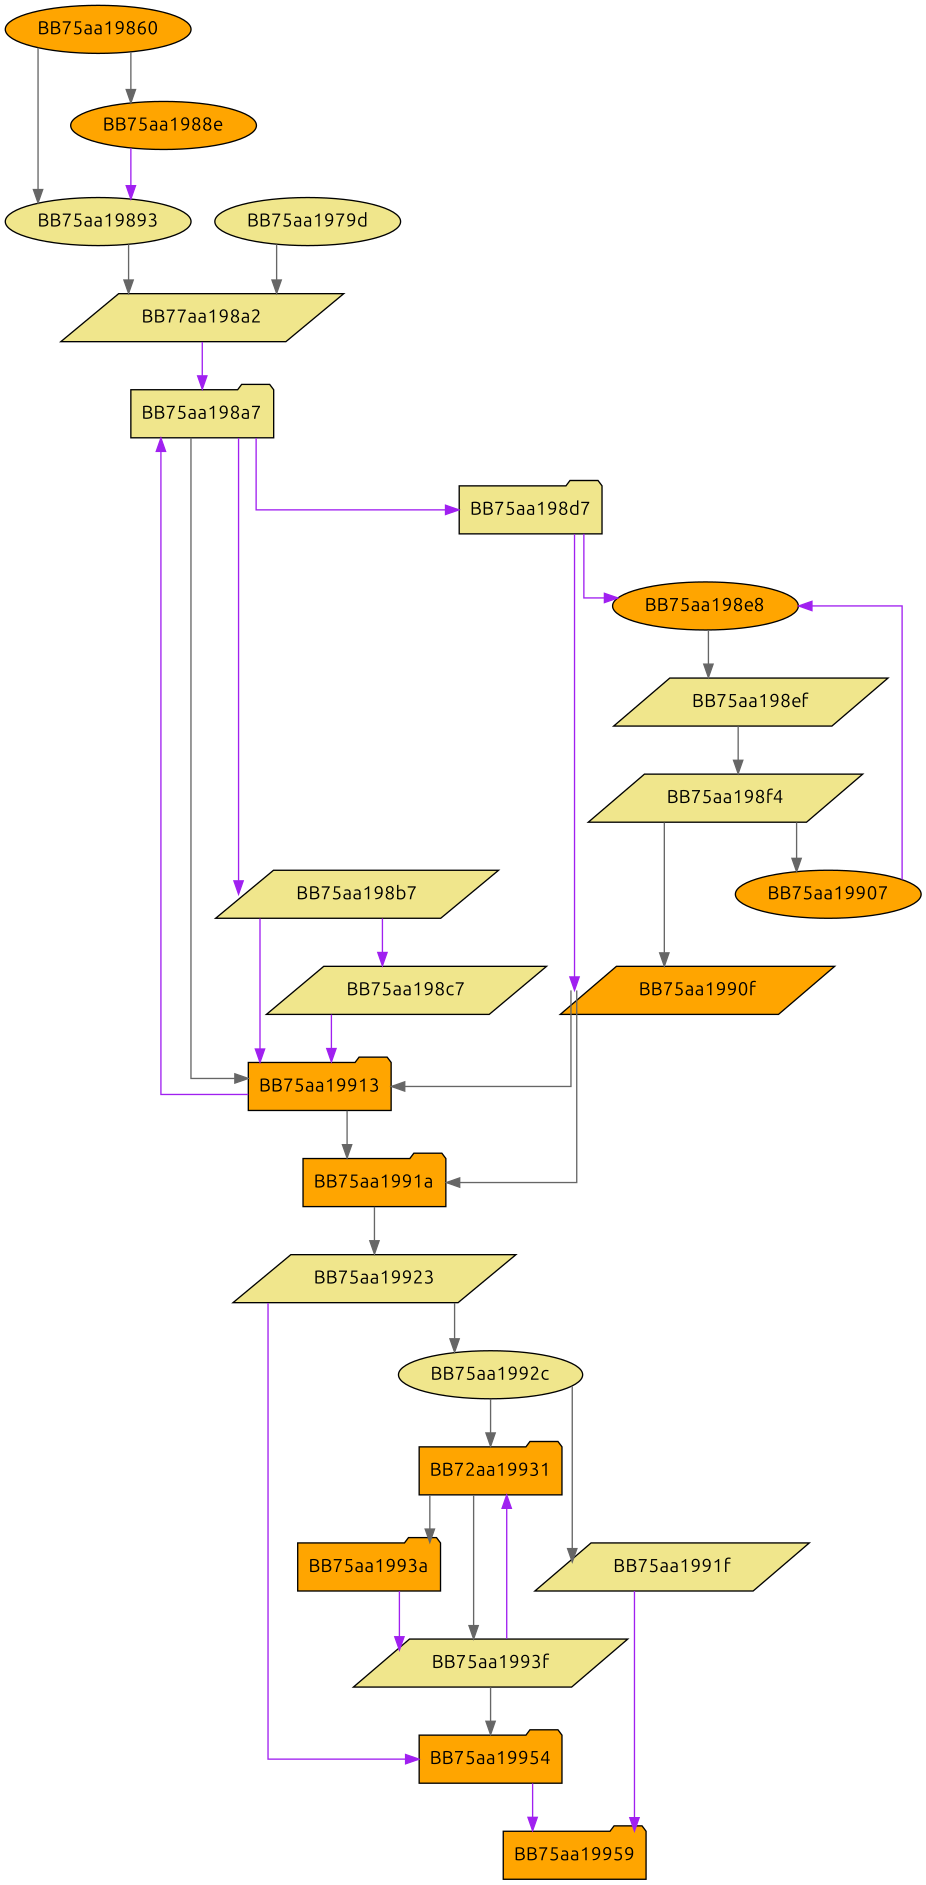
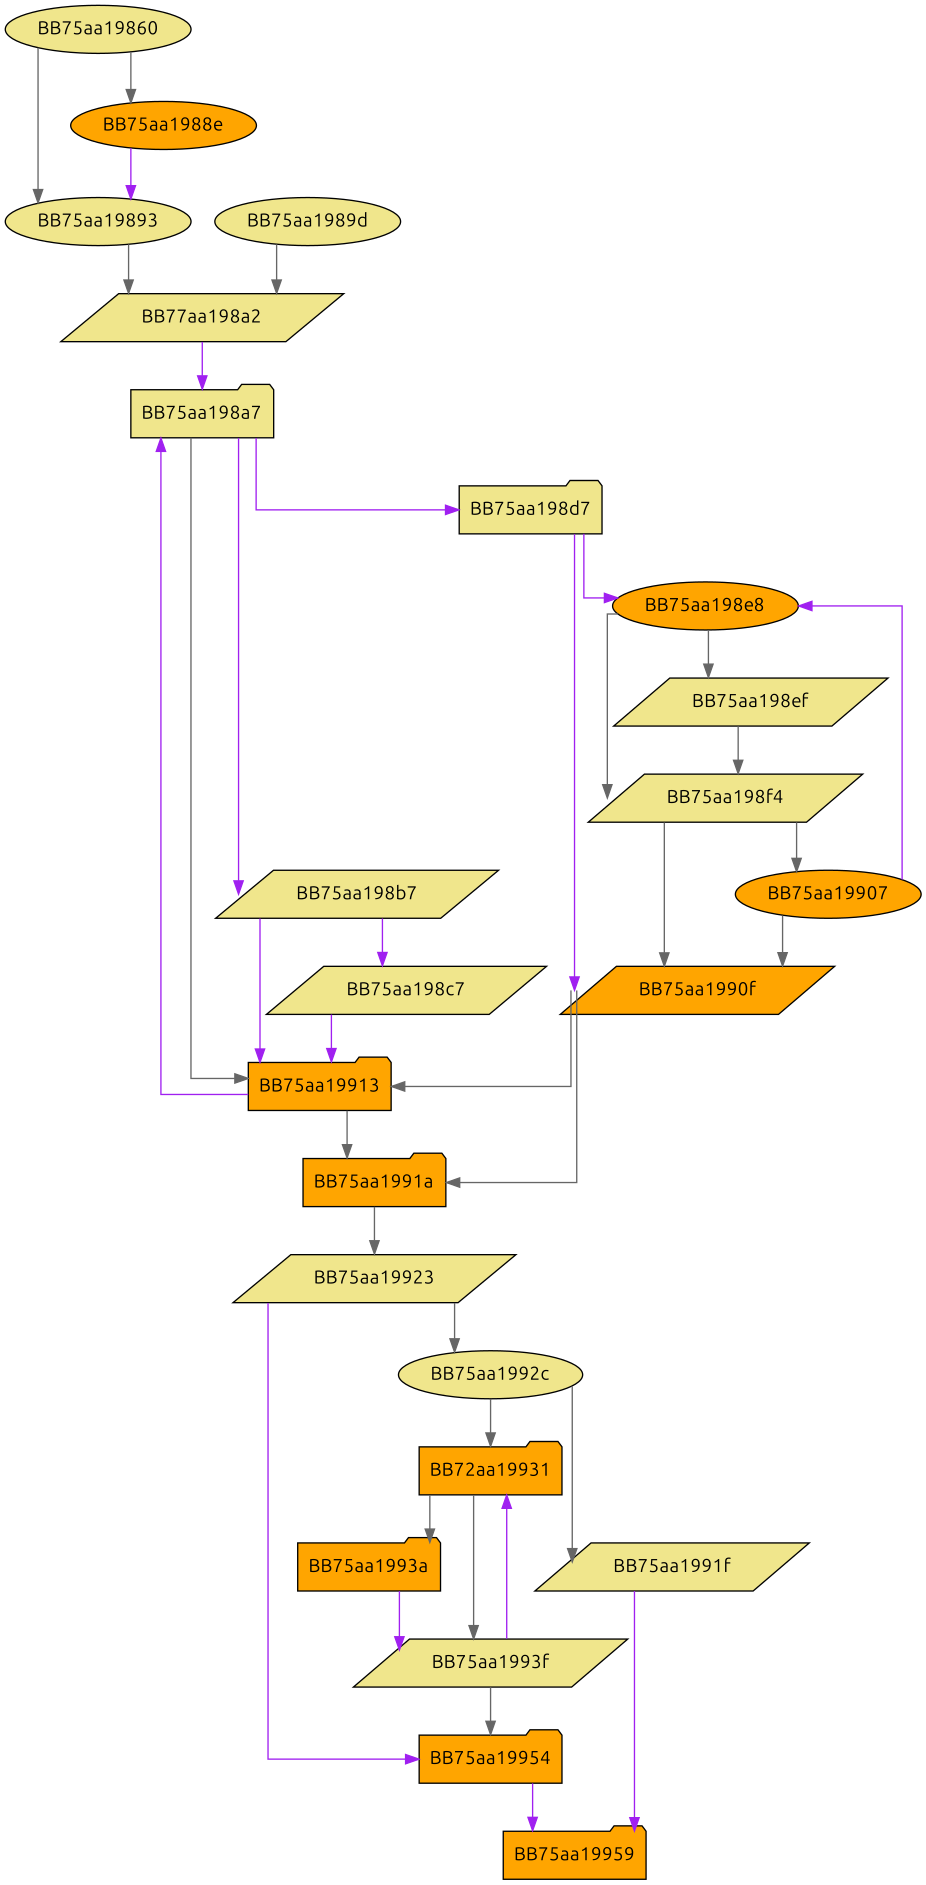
node "BB75aa19860": fillcolor orange -> khaki
node "BB75aa1979d": label "BB75aa1979d" -> "BB75aa1989d"
edge "BB75aa198e8" -> "BB75aa198f4": added
edge "BB75aa19907" -> "BB75aa1990f": added
